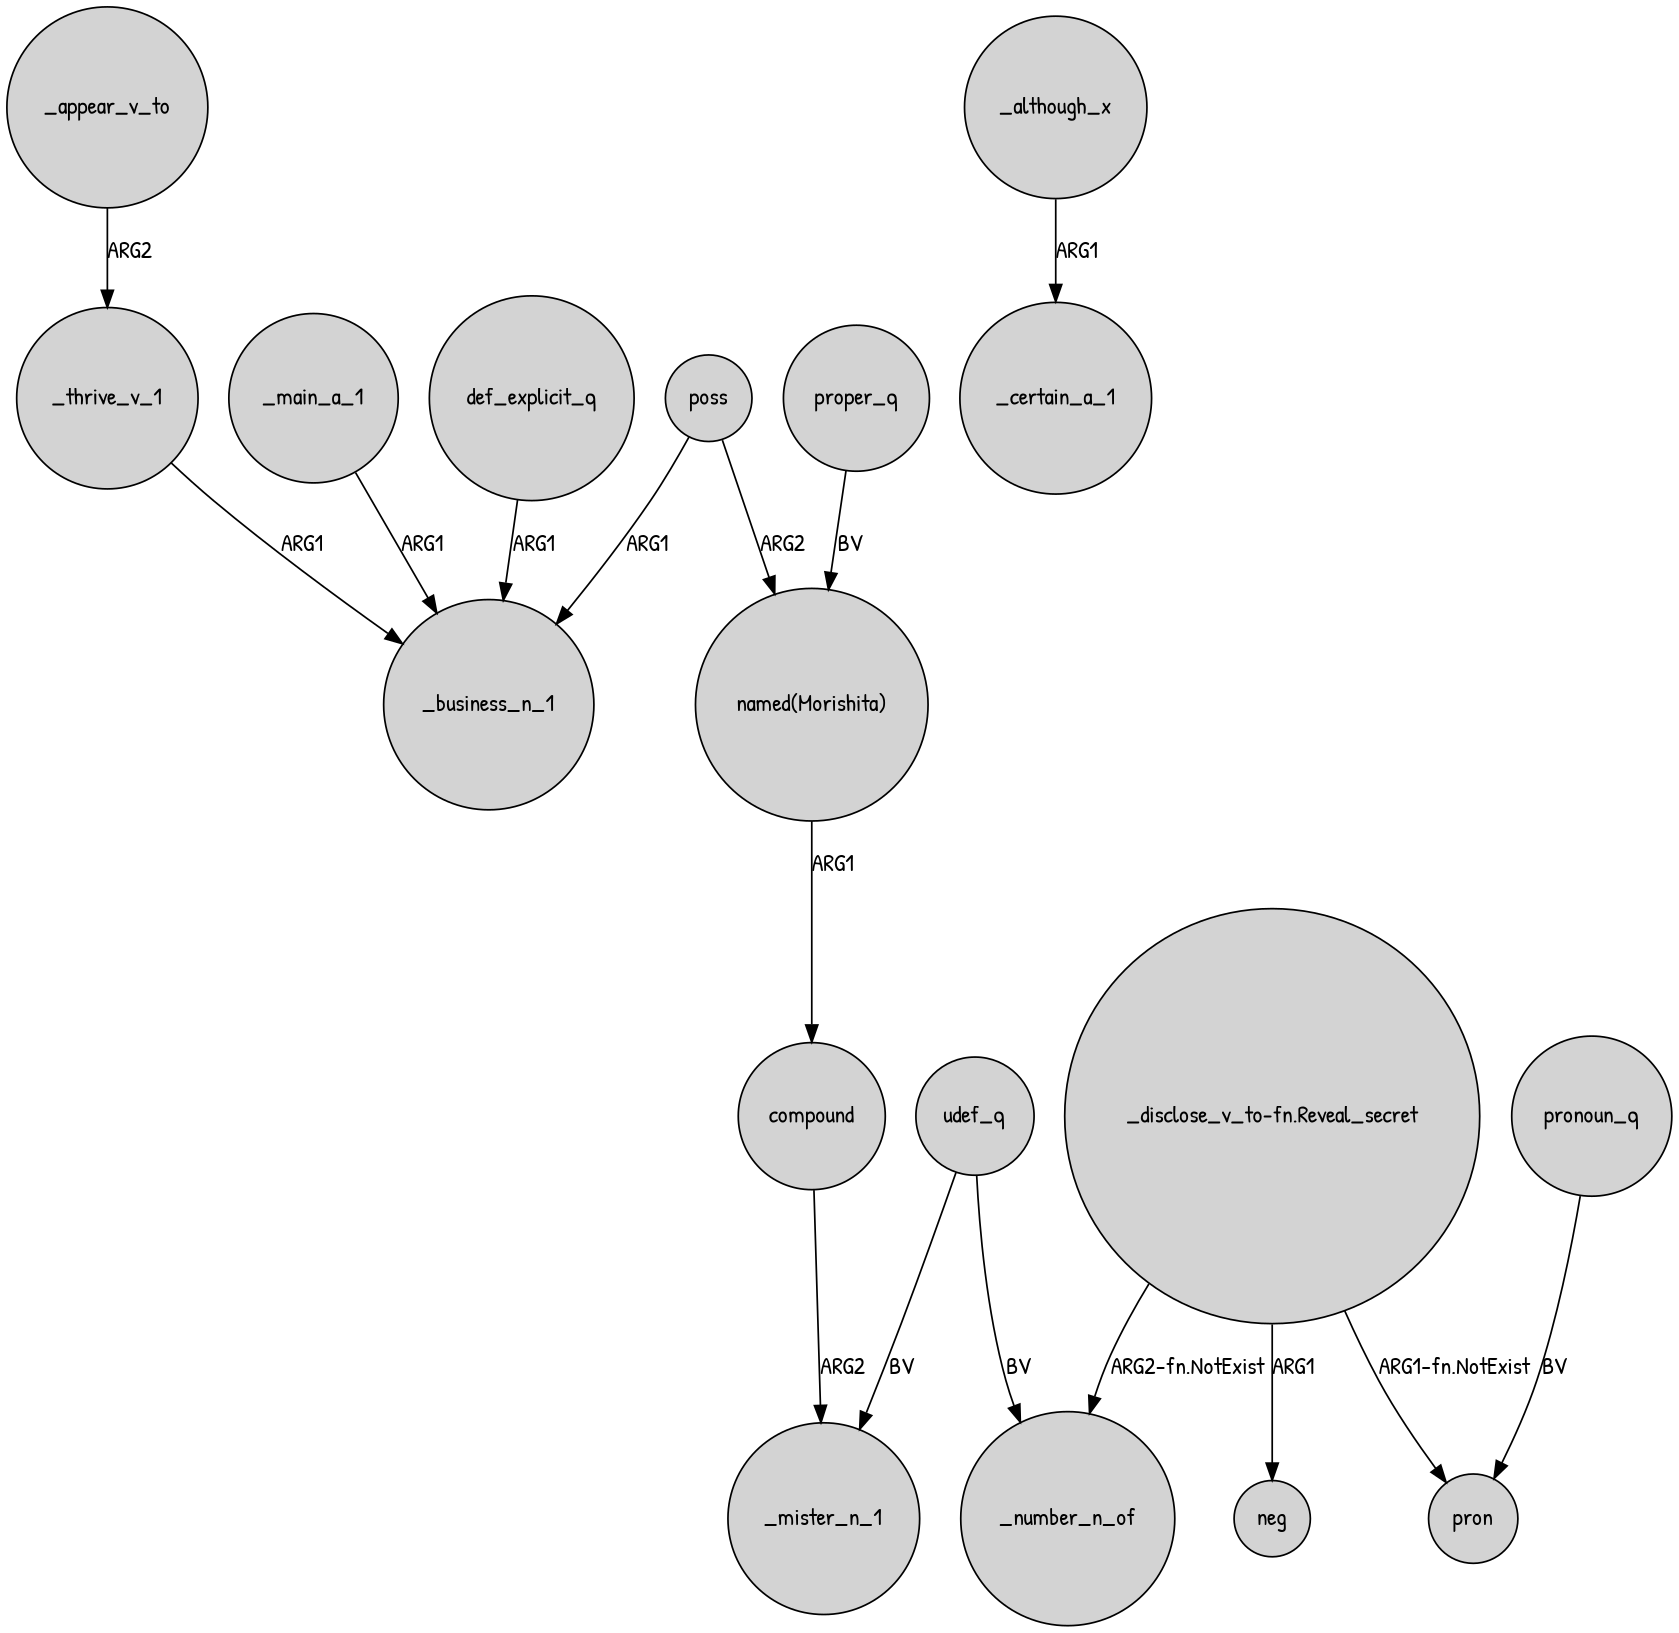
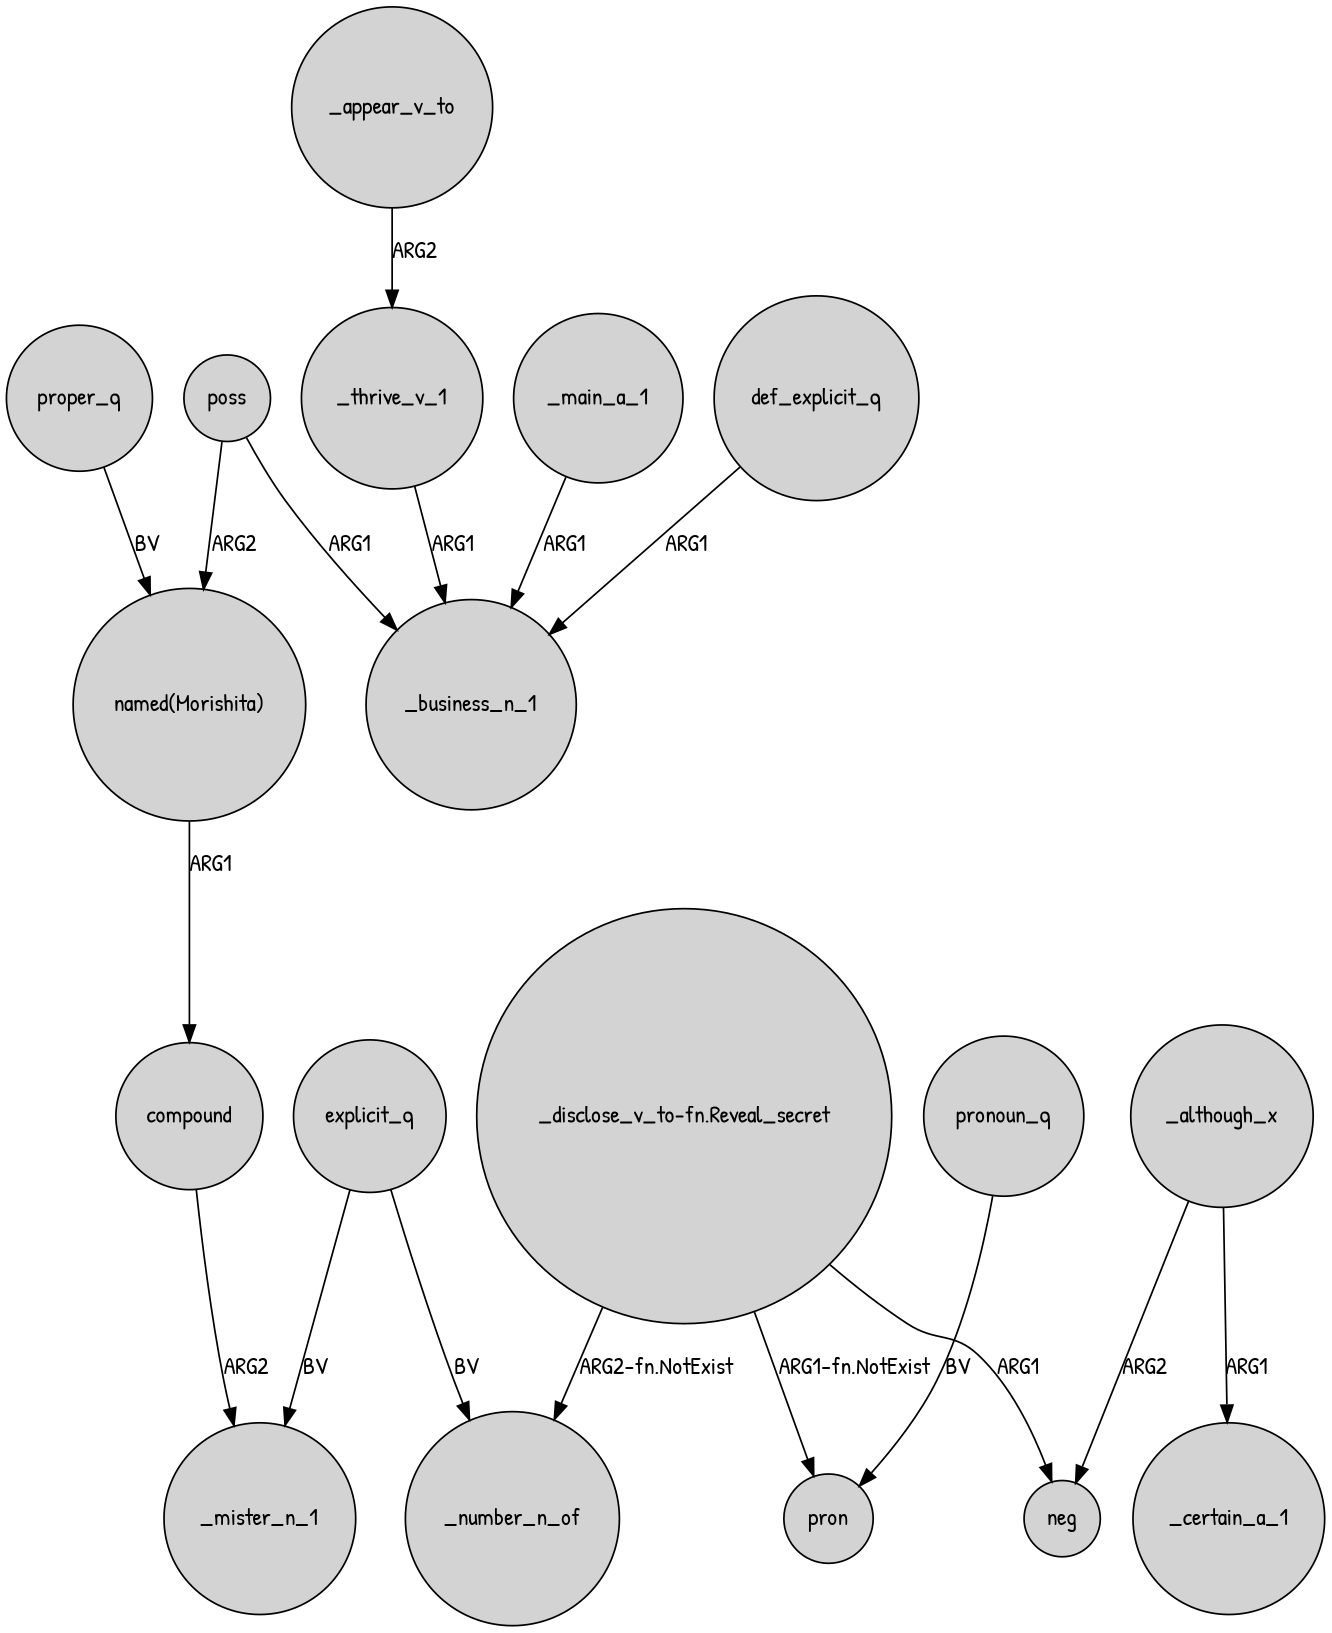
node "udef_q": label "udef_q" -> "explicit_q"
edge "_although_x" -> "neg": added, label "ARG2"
